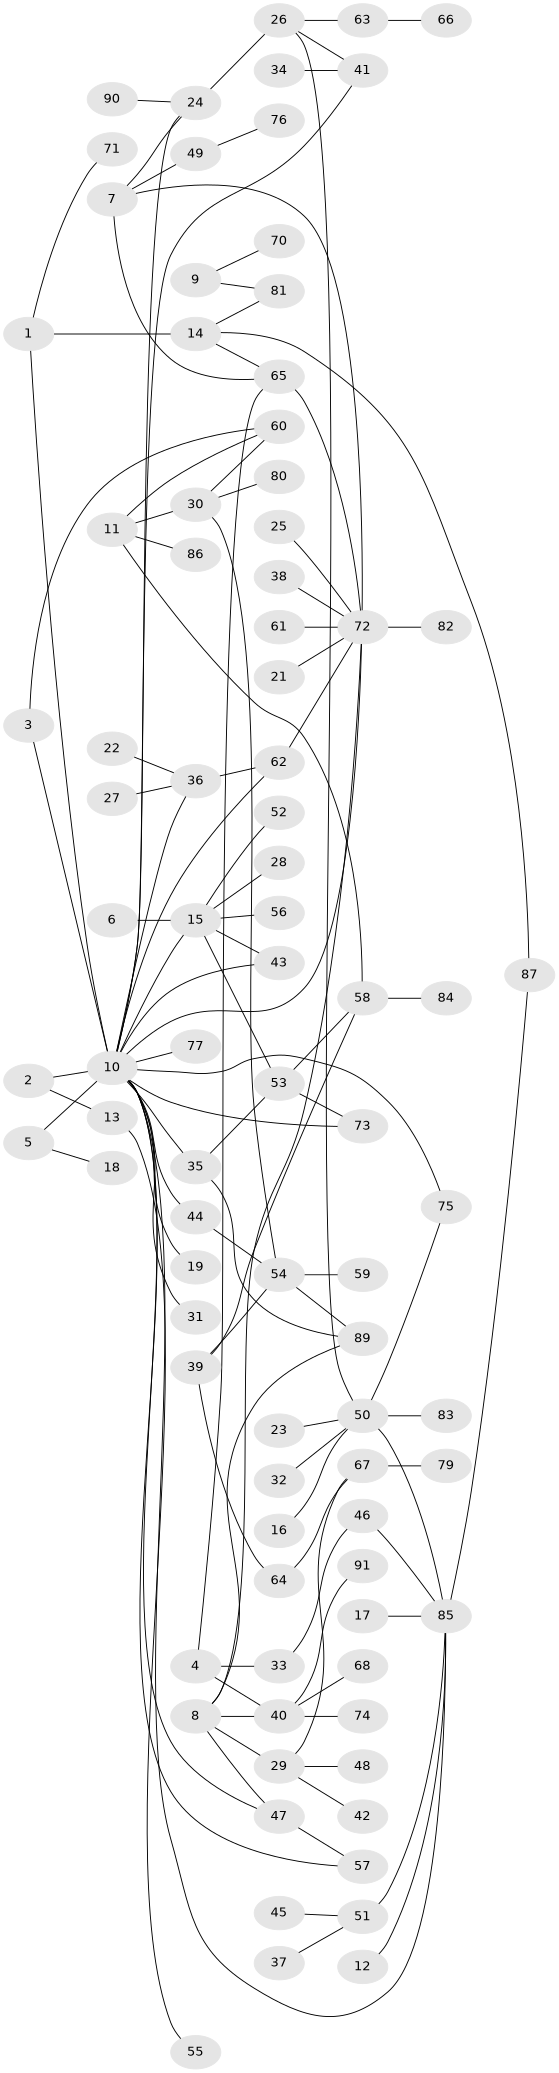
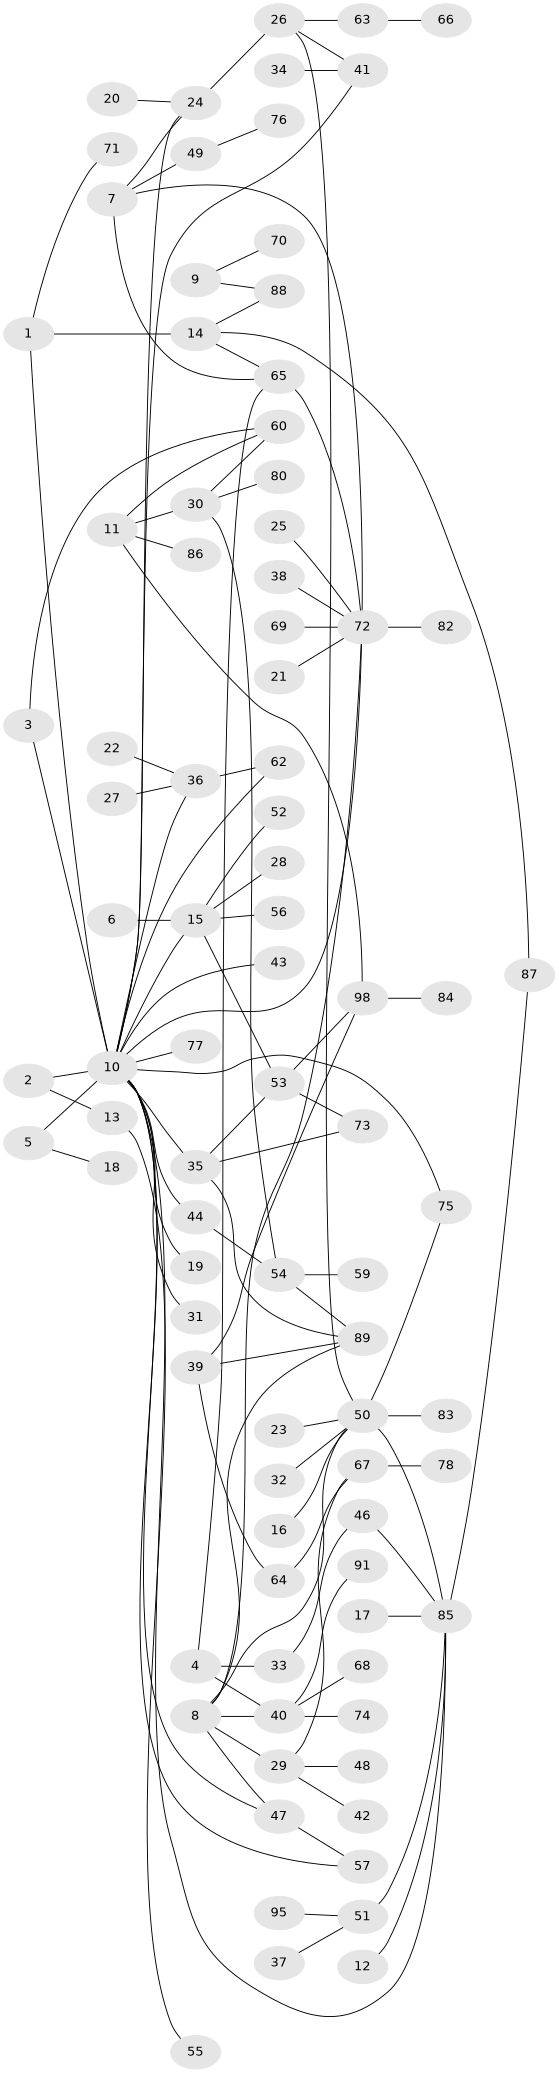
node "90": label "90" -> "20"
node "81": label "81" -> "88"
node "61": label "61" -> "69"
edge "72" -- "62": removed
edge "15" -- "43": removed
node "58": label "58" -> "98"
edge "10" -- "73": now "35" -- "73"
edge "54" -- "39": now "89" -- "39"
node "79": label "79" -> "78"
edge "50" -- "8": added
node "45": label "45" -> "95"
